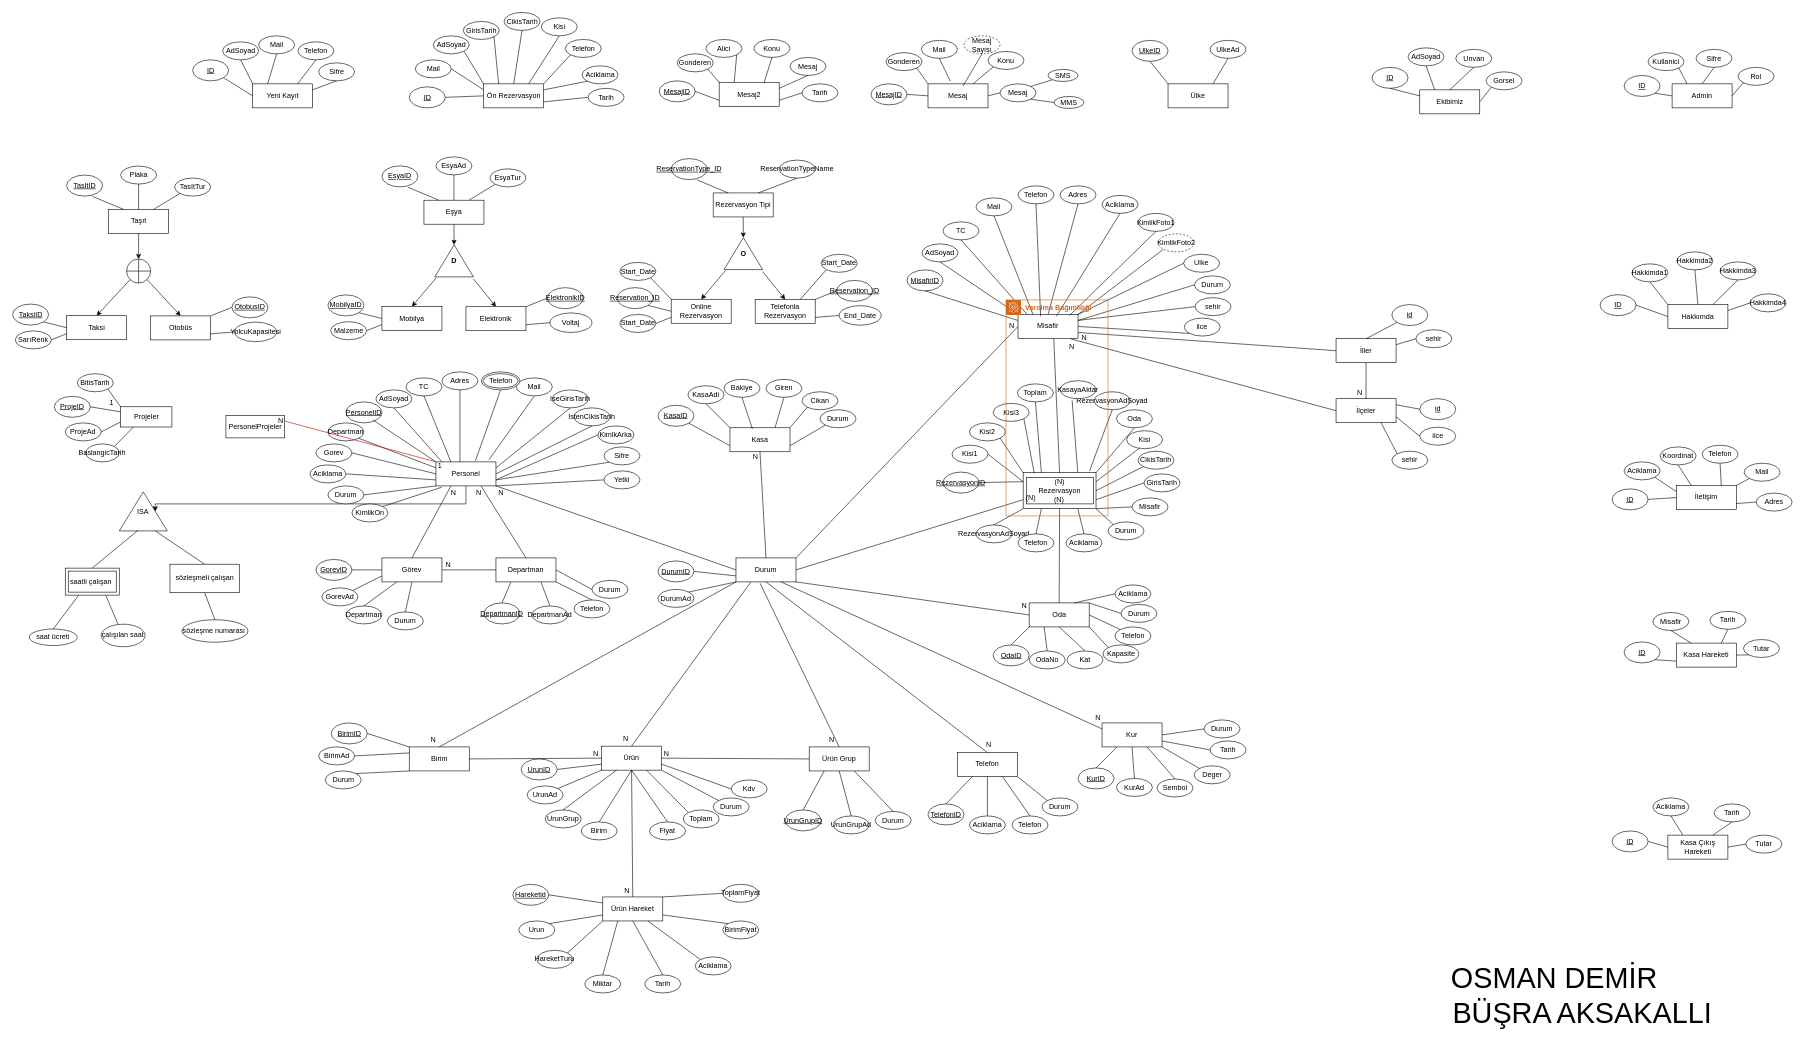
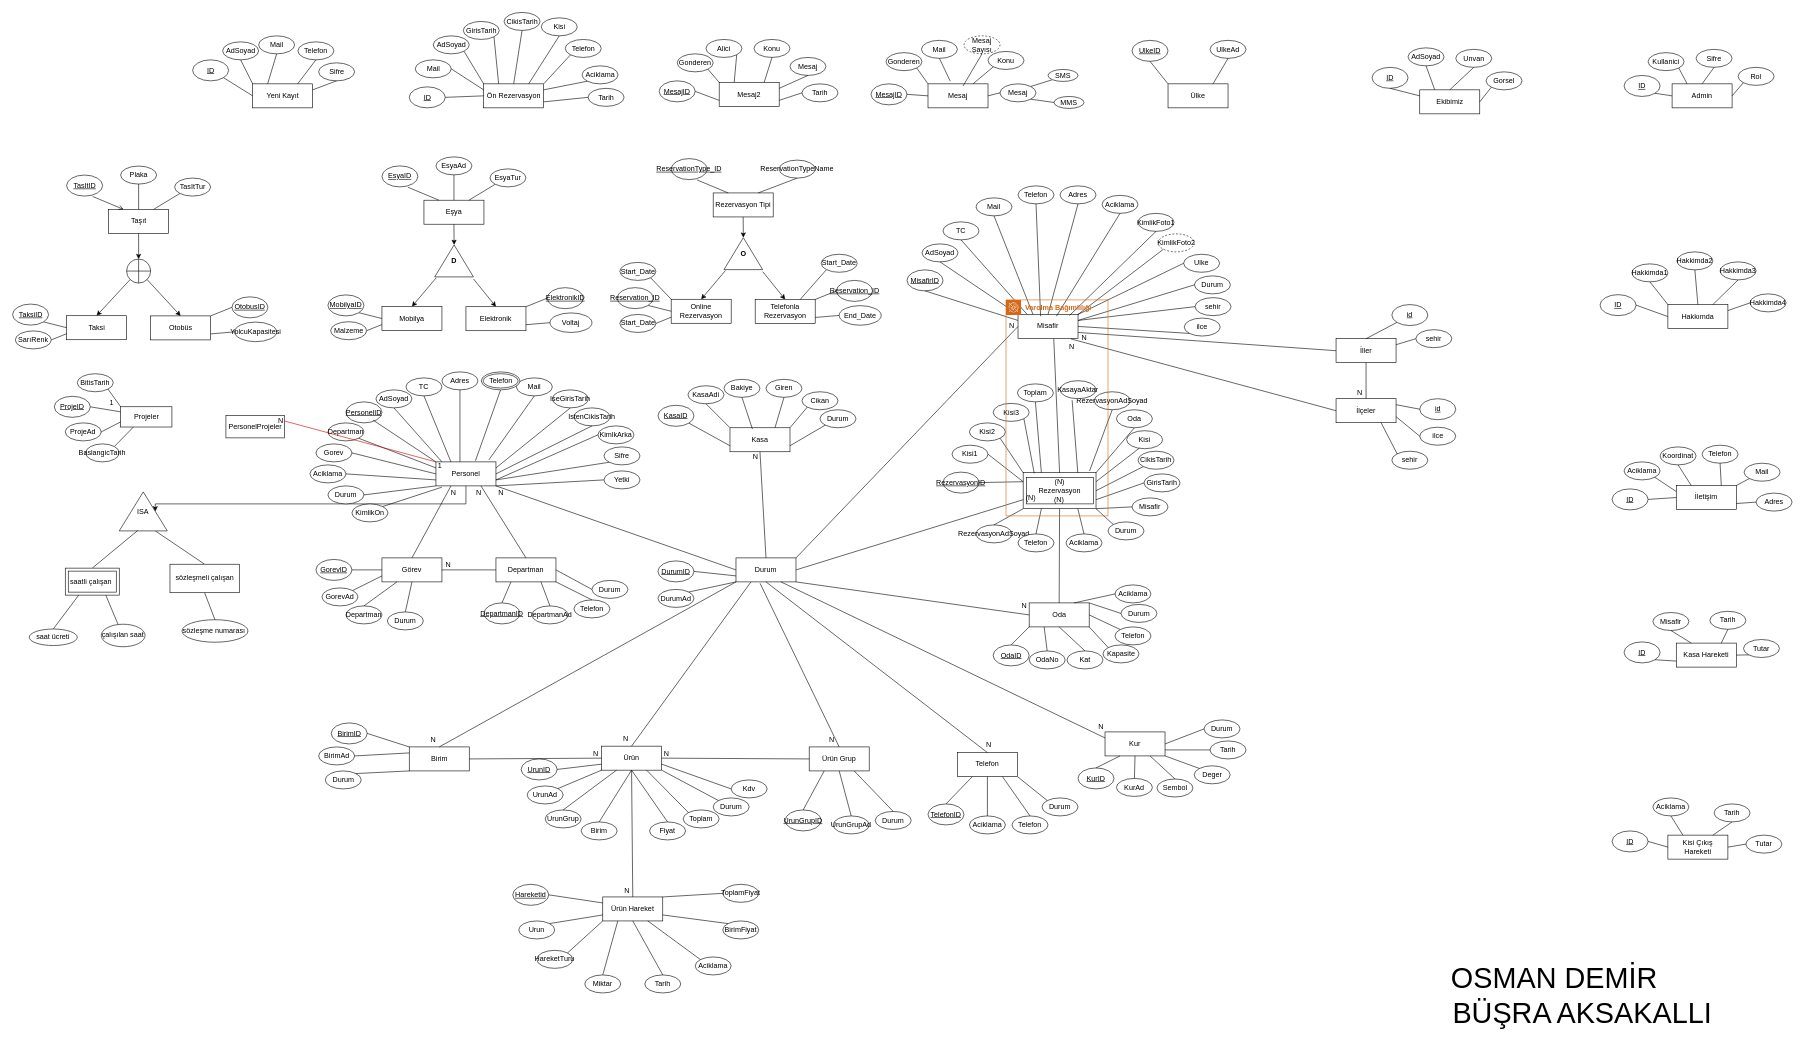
edge "TasItID" -- "Taşıt": arrowhead none -> open
node "Kur": moved (1132, 735) -> (1135, 744)
node "Kasa Çıkış Hareketi": label "Kasa Çıkış Hareketi" -> "Kisi Çıkış Hareketi"
